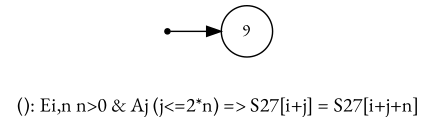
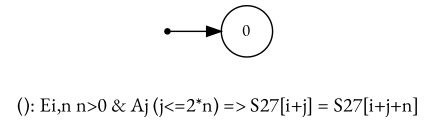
node "9": label "9" -> "0"
